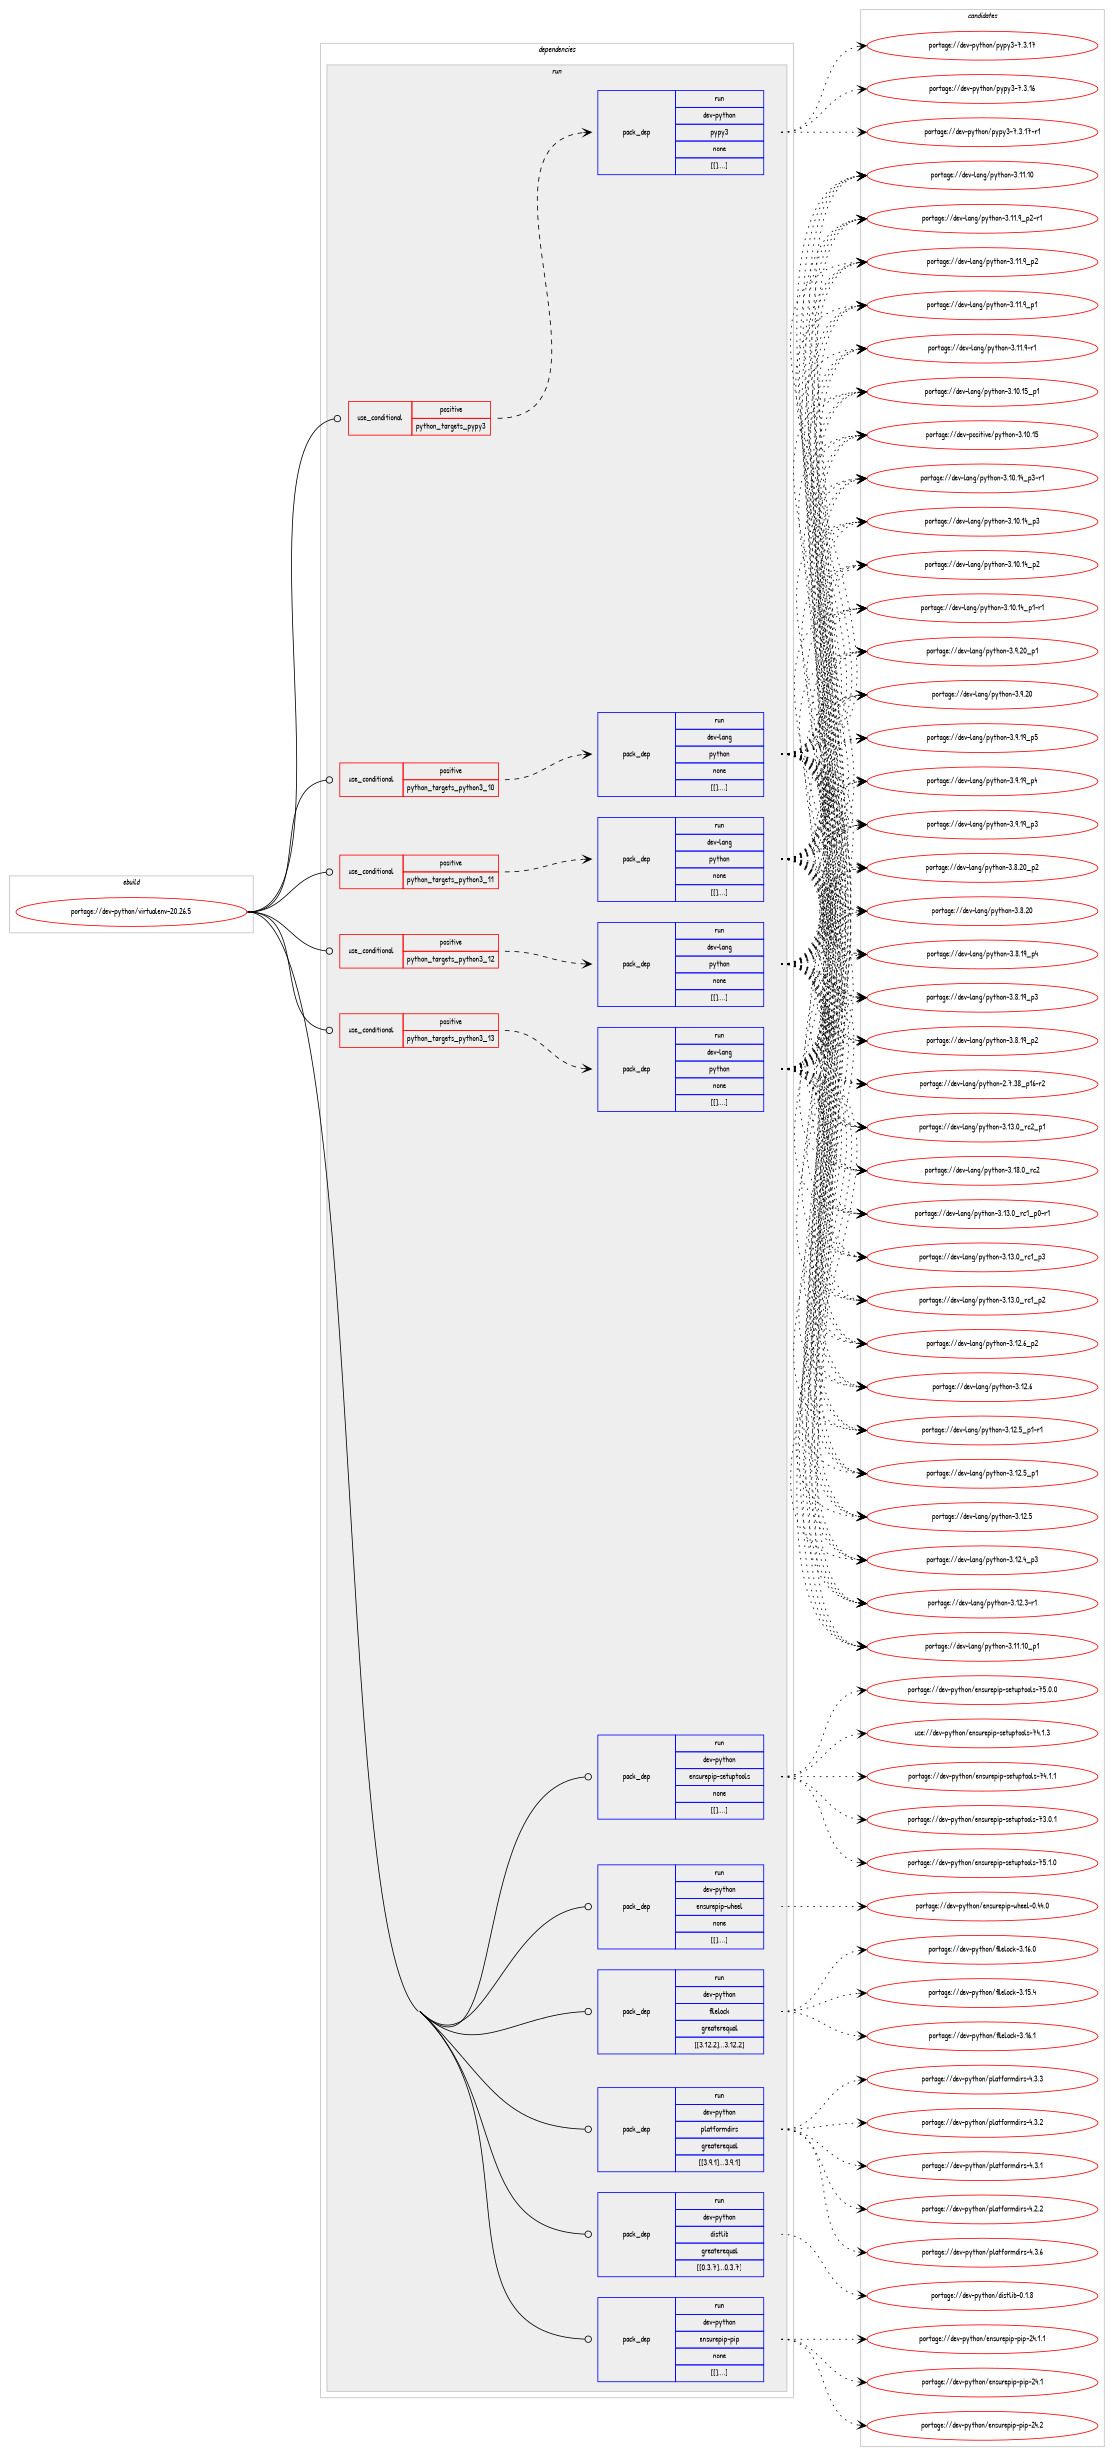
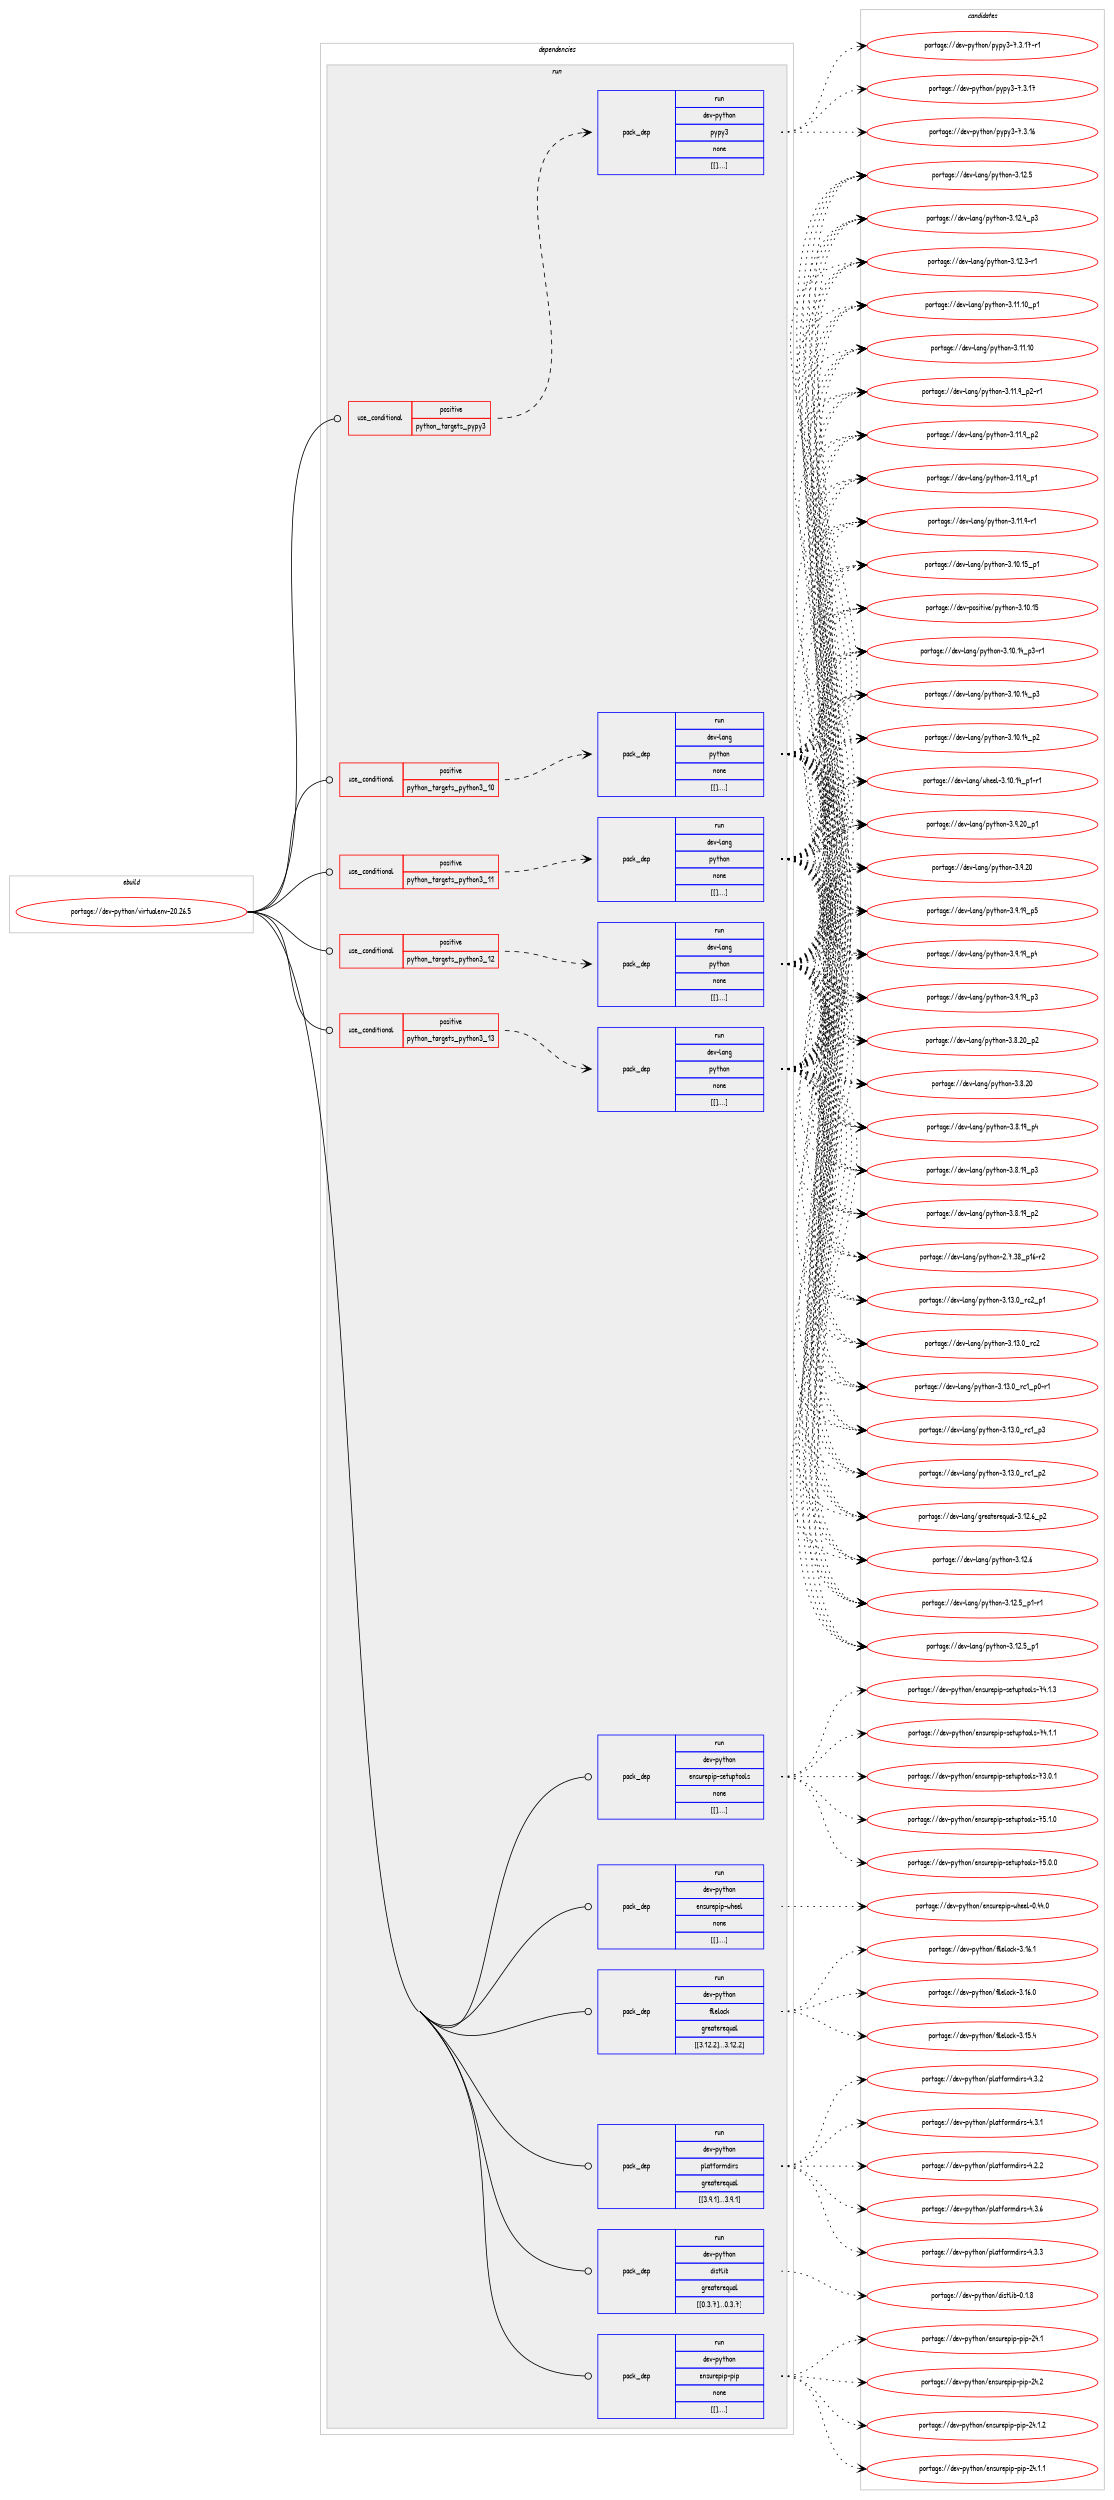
node "portage://dev-lang/python-3.10.14_p1-r1": label "portage://dev-lang/python-3.10.14_p1-r1" -> "portage://dev-lang/wheel-3.10.14_p1-r1"
node "portage://dev-lang/python-3.18.0_rc2": label "portage://dev-lang/python-3.18.0_rc2" -> "portage://dev-lang/python-3.13.0_rc2"
node "portage://dev-lang/python-3.12.6_p2": label "portage://dev-lang/python-3.12.6_p2" -> "portage://dev-lang/greaterequal-3.12.6_p2"
node "use://dev-python/ensurepip-setuptools-74.1.3": label "use://dev-python/ensurepip-setuptools-74.1.3" -> "portage://dev-python/ensurepip-setuptools-74.1.3"
node "portage://dev-python/ensurepip-pip-24.1.2": added
